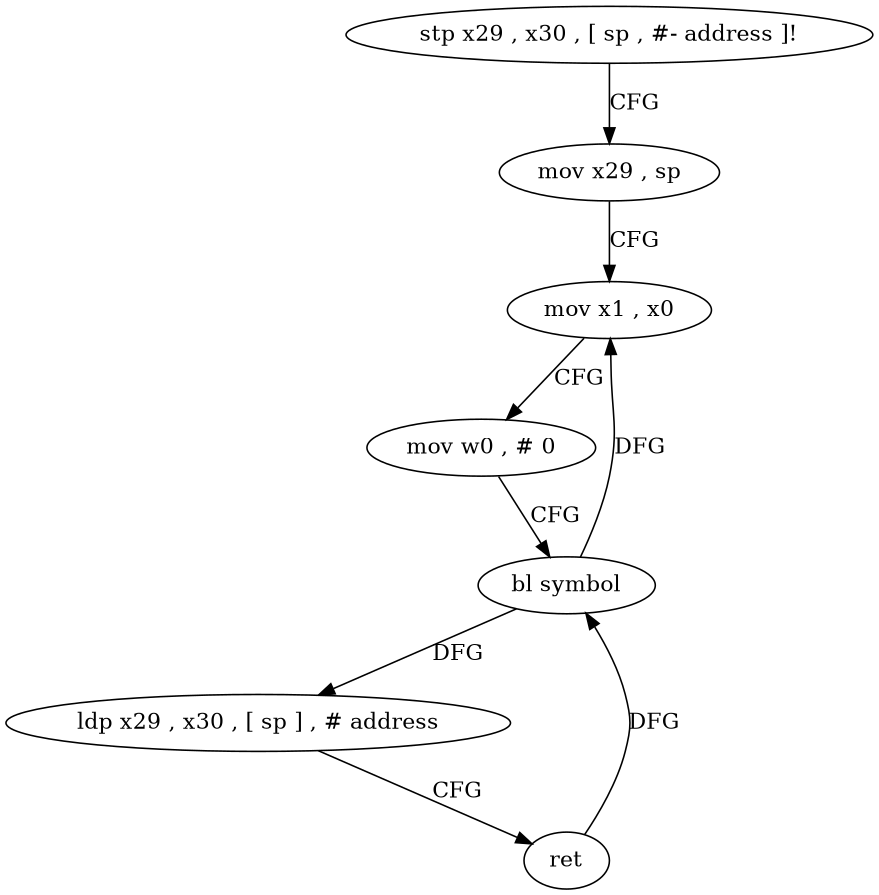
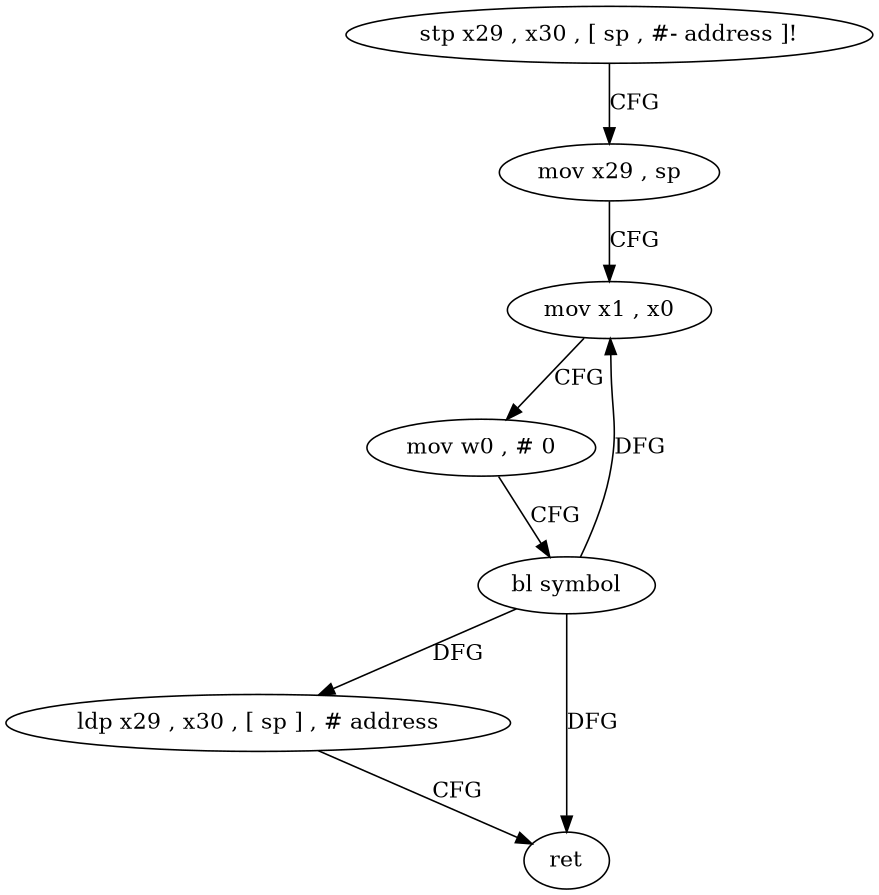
edge "ret" -> "bl symbol": reversed
